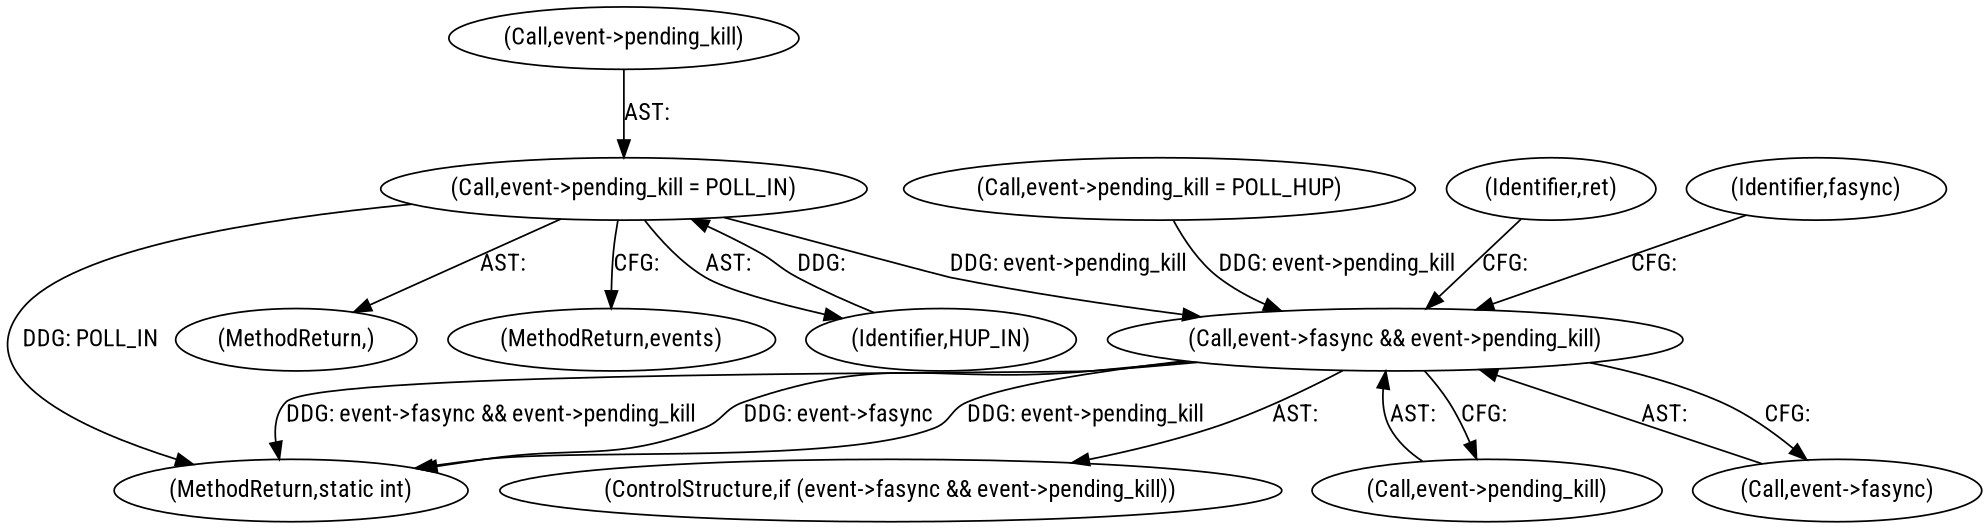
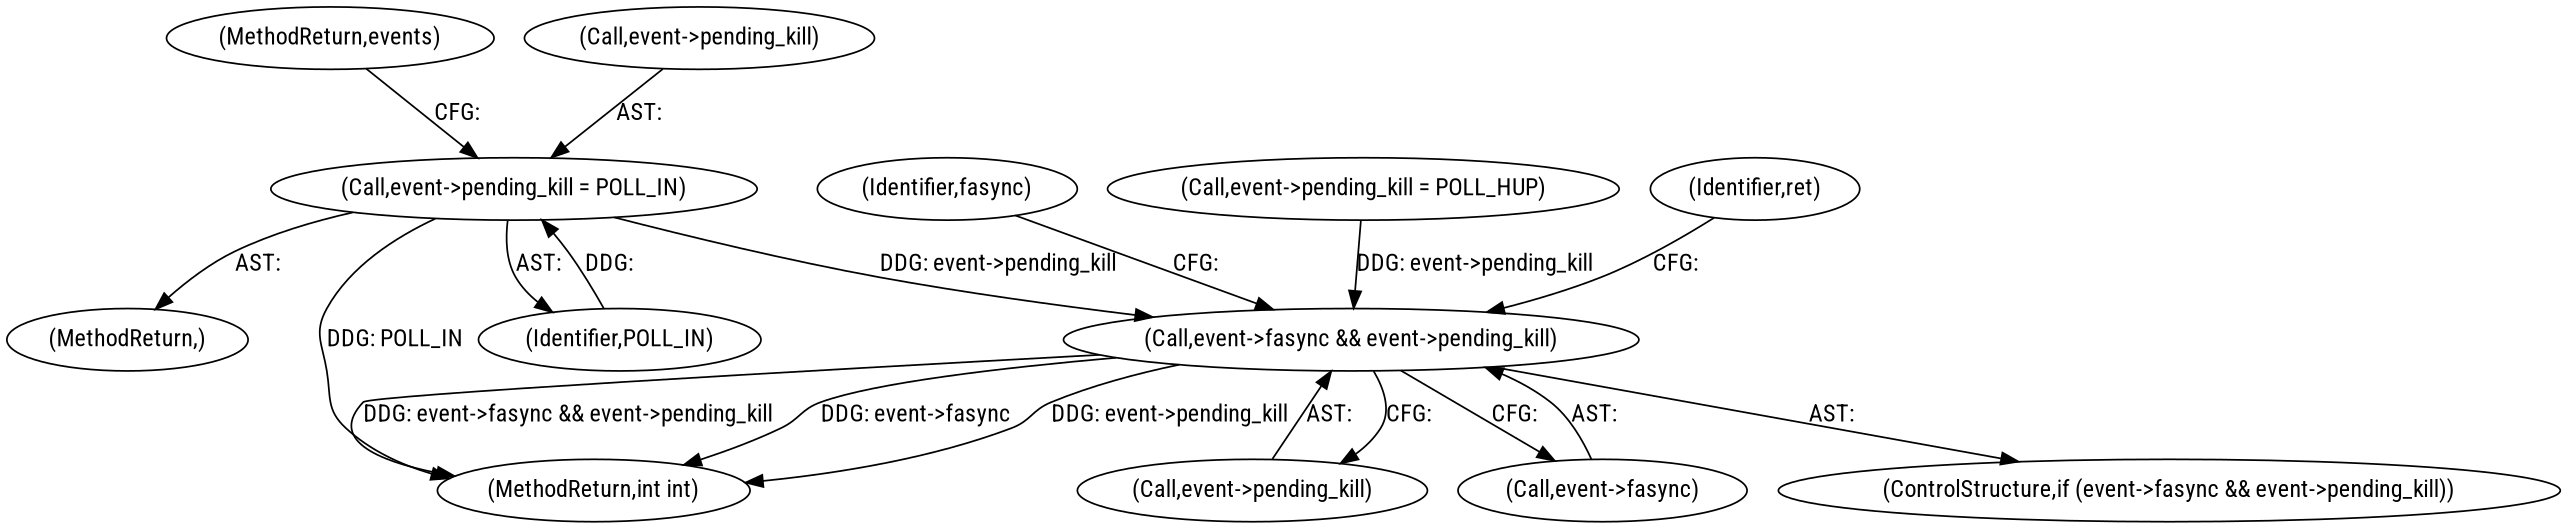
edge "(Call,event->pending_kill = POLL_IN)" -> "(MethodReturn,events)": reversed
node "(Identifier,HUP_IN)": label "(Identifier,HUP_IN)" -> "(Identifier,POLL_IN)"
node "(MethodReturn,static int)": label "(MethodReturn,static int)" -> "(MethodReturn,int int)"
